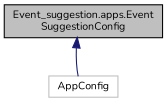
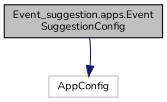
edge "AppConfig" -> "Event_suggestion.apps.Event SuggestionConfig": reversed
